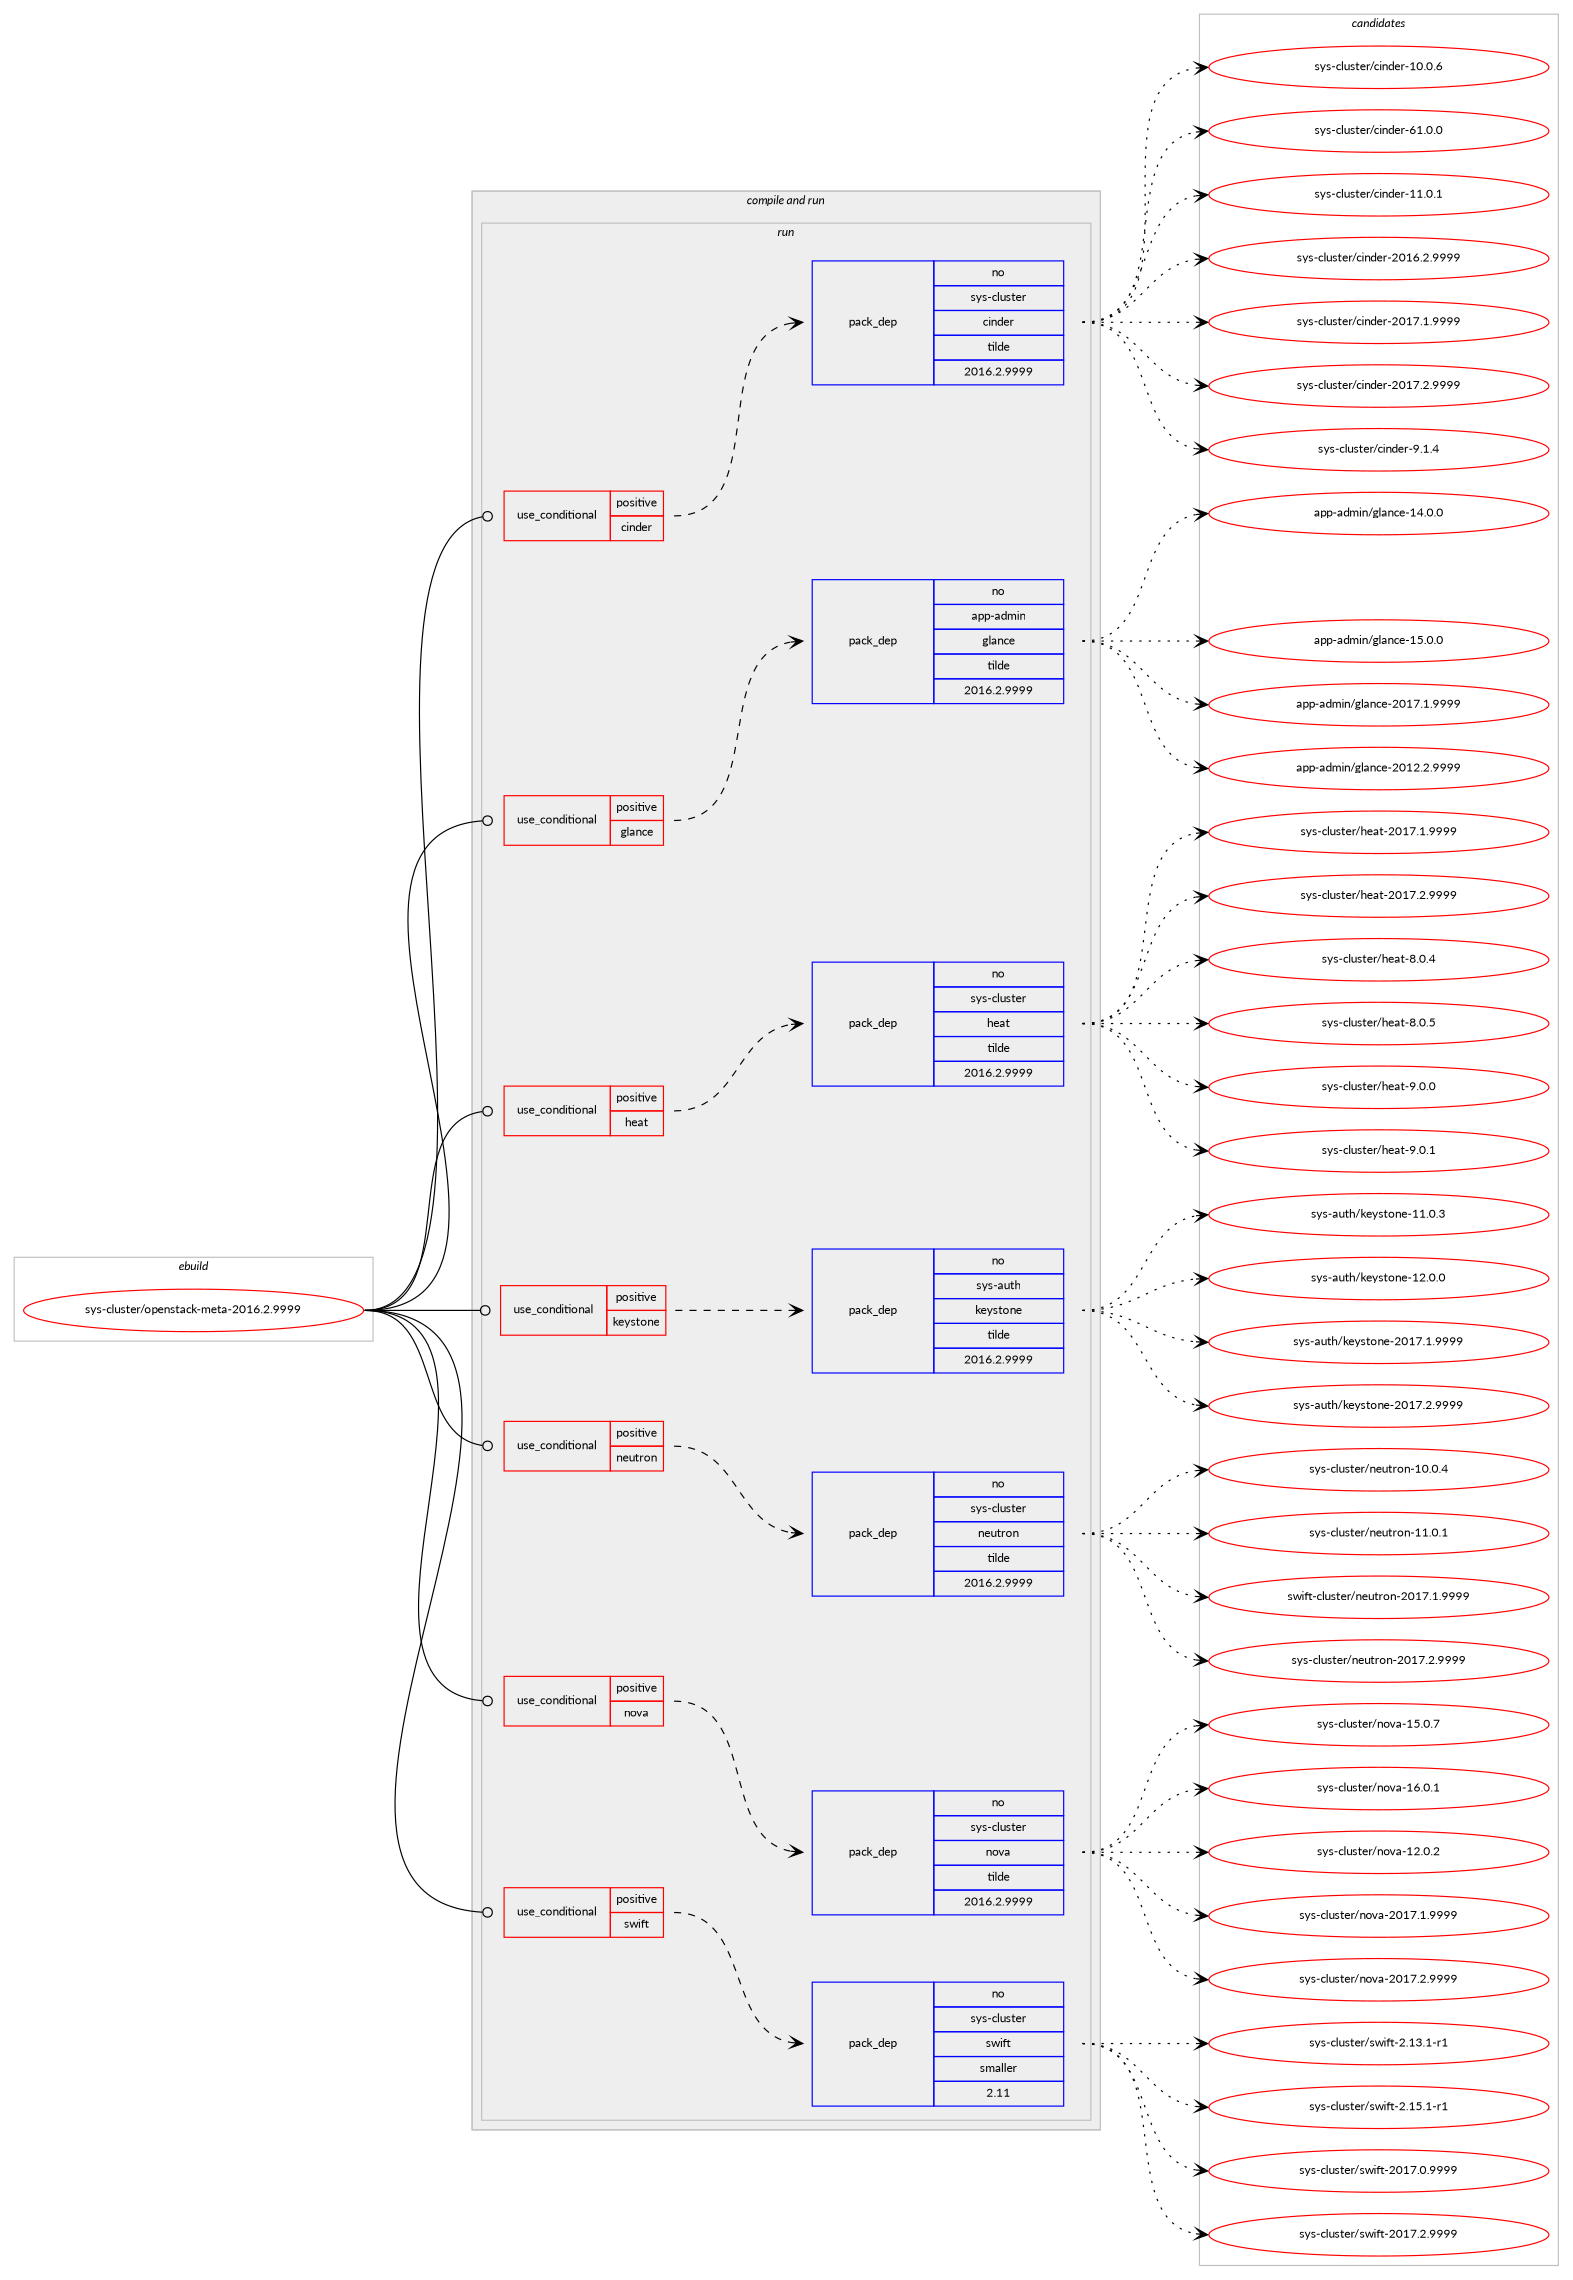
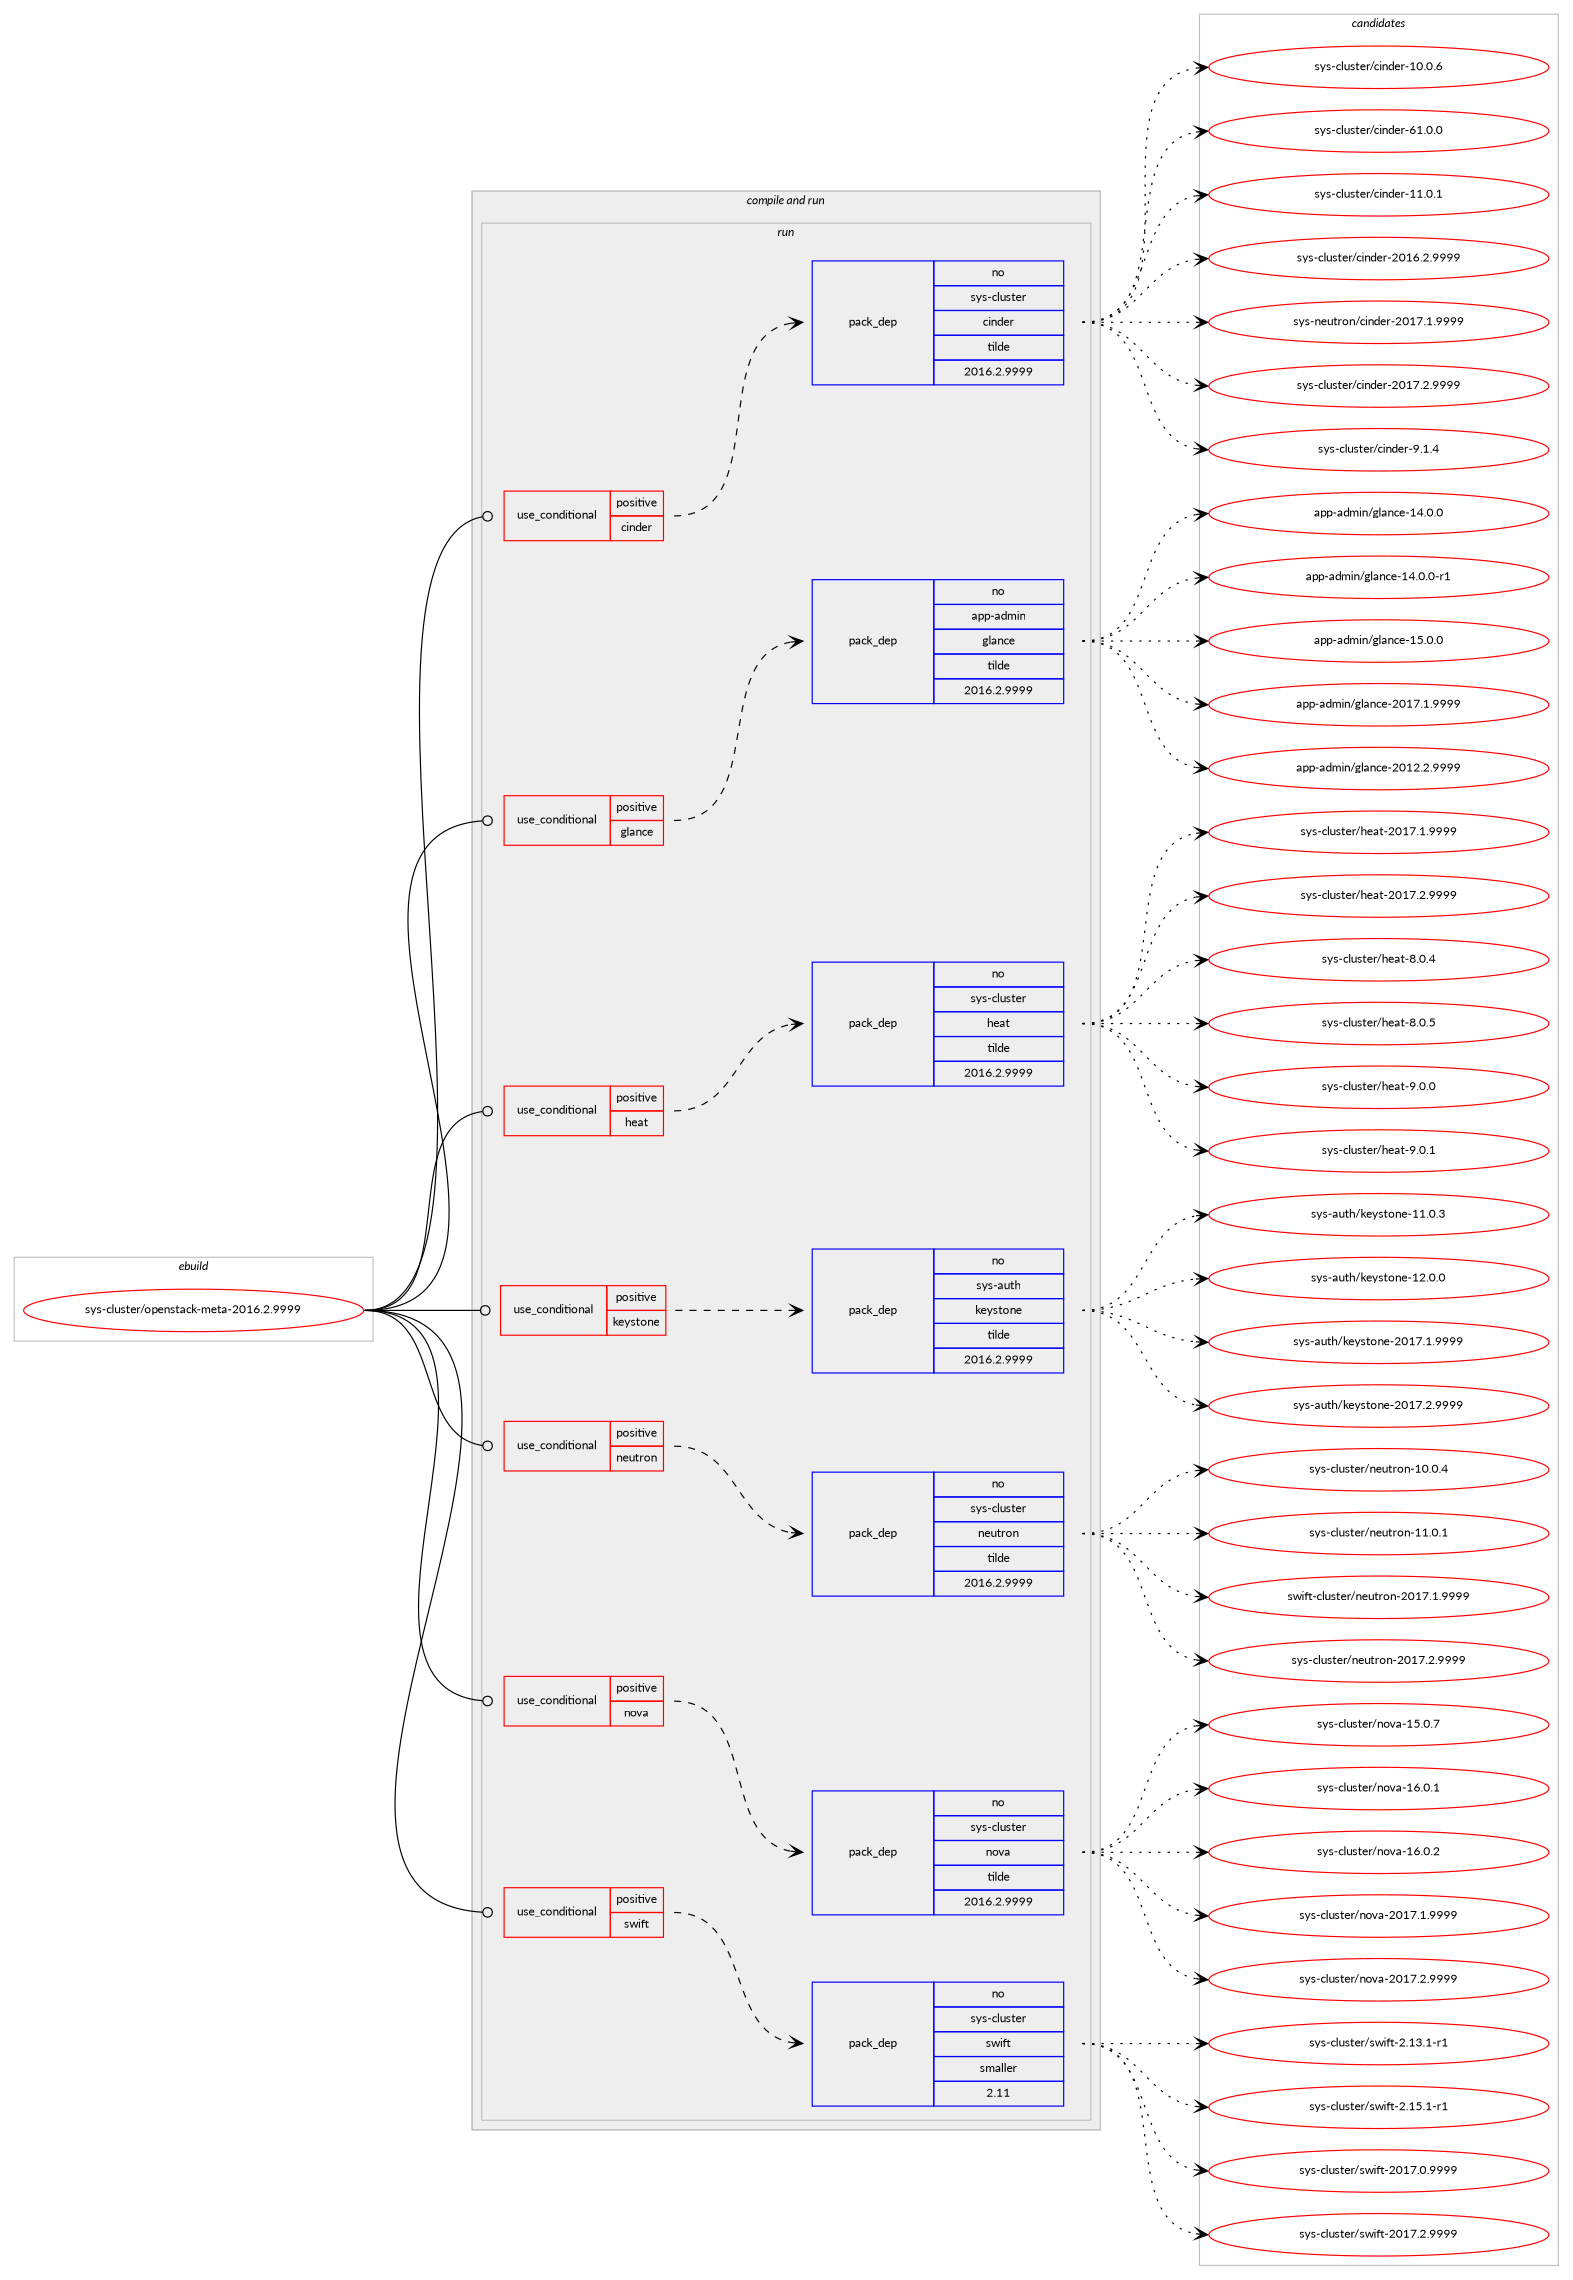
node "sys-cluster/cinder-2017.1.9999": label "sys-cluster/cinder-2017.1.9999" -> "sys-neutron/cinder-2017.1.9999"
node "app-admin/glance-14.0.0-r1": added
node "sys-cluster/nova-12.0.2": label "sys-cluster/nova-12.0.2" -> "sys-cluster/nova-16.0.2"
